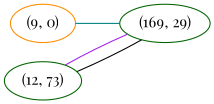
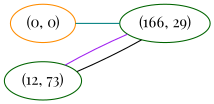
node "(9, 0)": label "(9, 0)" -> "(0, 0)"
node "(169, 29)": label "(169, 29)" -> "(166, 29)"
